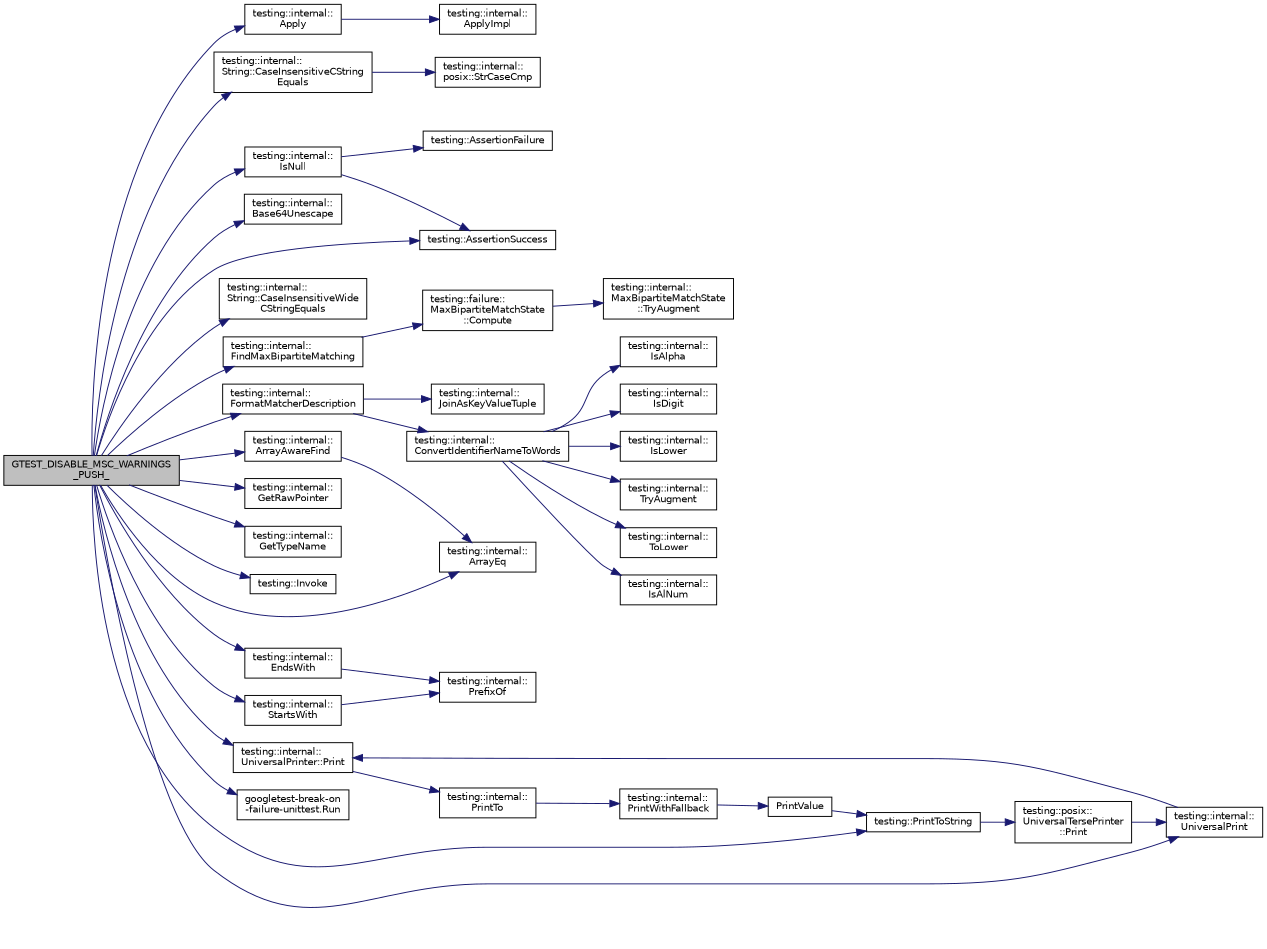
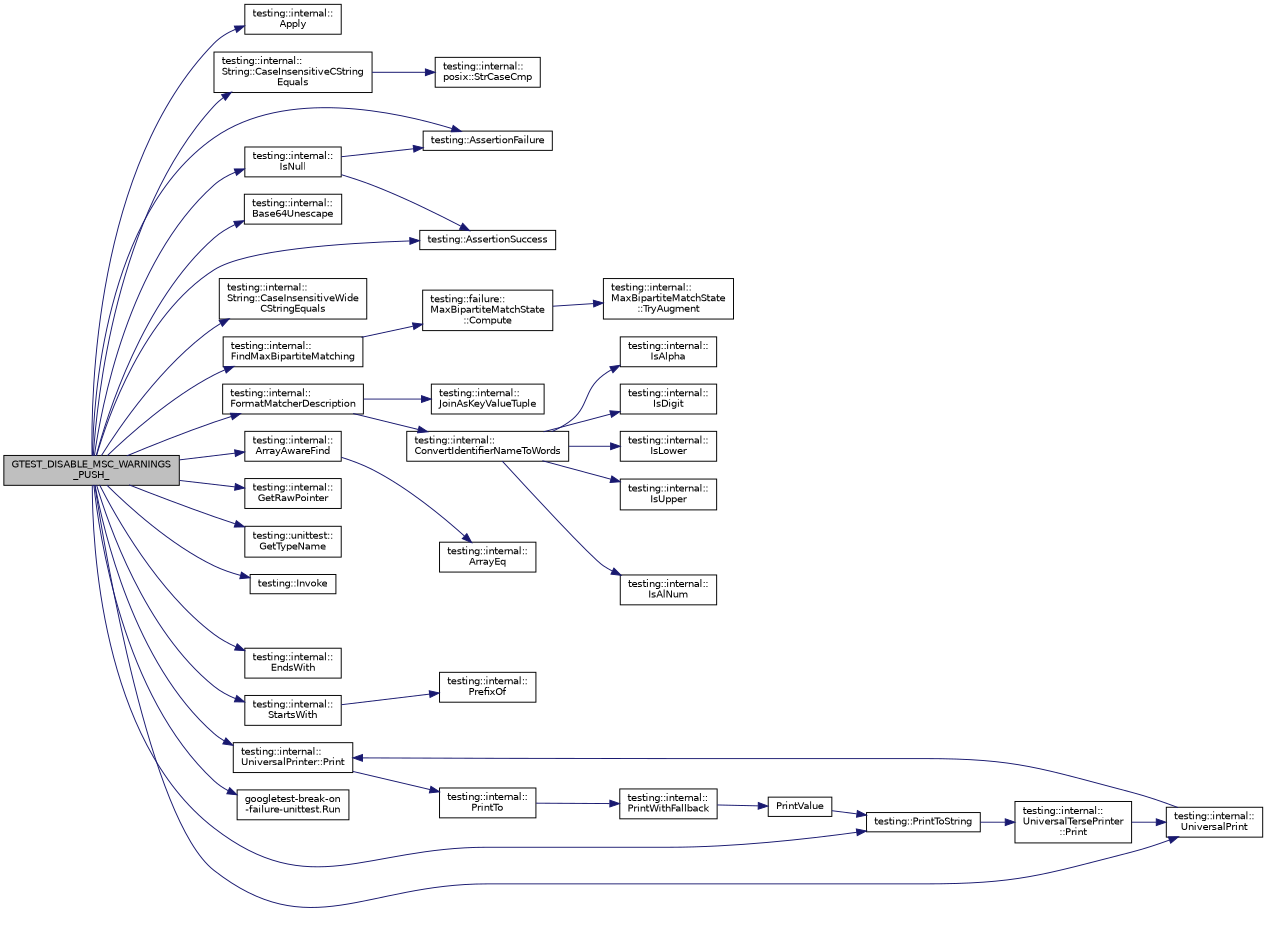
node "testing::internal:: ApplyImpl": removed
node "testing::internal:: TryAugment": label "testing::internal:: TryAugment" -> "testing::internal:: IsUpper"
node "testing::internal:: GetTypeName": label "testing::internal:: GetTypeName" -> "testing::unittest:: GetTypeName"
node "testing::internal:: ToLower": removed
edge "GTEST_DISABLE_MSC_WARNINGS _PUSH_" -> "testing::internal:: ArrayEq": now "GTEST_DISABLE_MSC_WARNINGS _PUSH_" -> "testing::AssertionFailure"
edge "testing::internal:: EndsWith" -> "testing::internal:: PrefixOf": removed
node "testing::posix:: UniversalTersePrinter ::Print": label "testing::posix:: UniversalTersePrinter ::Print" -> "testing::internal:: UniversalTersePrinter ::Print"
